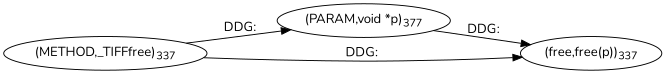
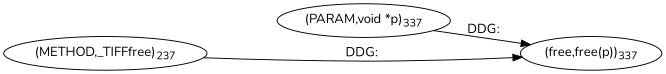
node "(PARAM,void *p)": text "377" -> "337"
edge "(METHOD,_TIFFfree)" -> "(PARAM,void *p)": removed, label "DDG:"
node "(METHOD,_TIFFfree)": text "337" -> "237"
